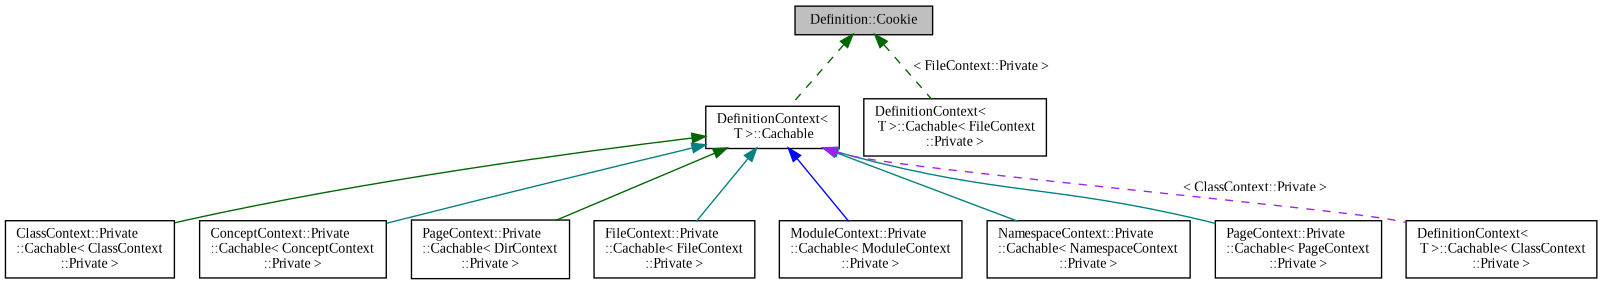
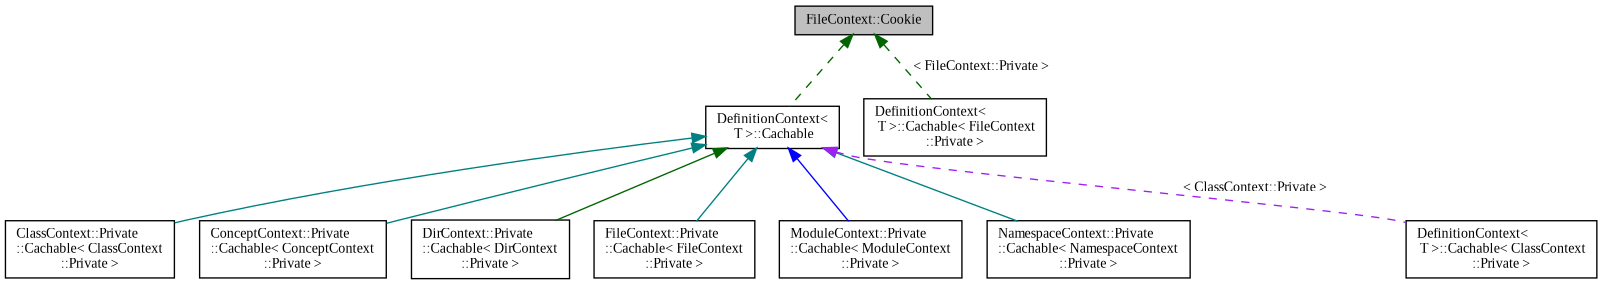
node "Definition::Cookie": label "Definition::Cookie" -> "FileContext::Cookie"
edge "ClassContext::Private ::Cachable< ClassContext ::Private >" -> "DefinitionContext< T >::Cachable": color darkgreen -> teal
node "PageContext::Private ::Cachable< DirContext ::Private >": label "PageContext::Private ::Cachable< DirContext ::Private >" -> "DirContext::Private ::Cachable< DirContext ::Private >"
node "PageContext::Private ::Cachable< PageContext ::Private >": removed
